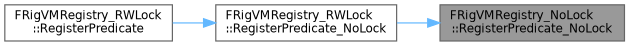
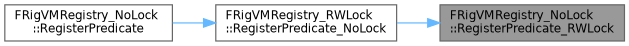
node "FRigVMRegistry_RWLock ::RegisterPredicate": label "FRigVMRegistry_RWLock ::RegisterPredicate" -> "FRigVMRegistry_NoLock ::RegisterPredicate"
node "FRigVMRegistry_NoLock ::RegisterPredicate_NoLock": label "FRigVMRegistry_NoLock ::RegisterPredicate_NoLock" -> "FRigVMRegistry_NoLock ::RegisterPredicate_RWLock"
